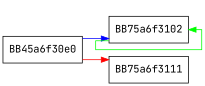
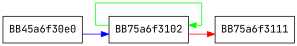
edge "BB45a6f30e0" -> "BB75a6f3111": now "BB75a6f3102" -> "BB75a6f3111"
